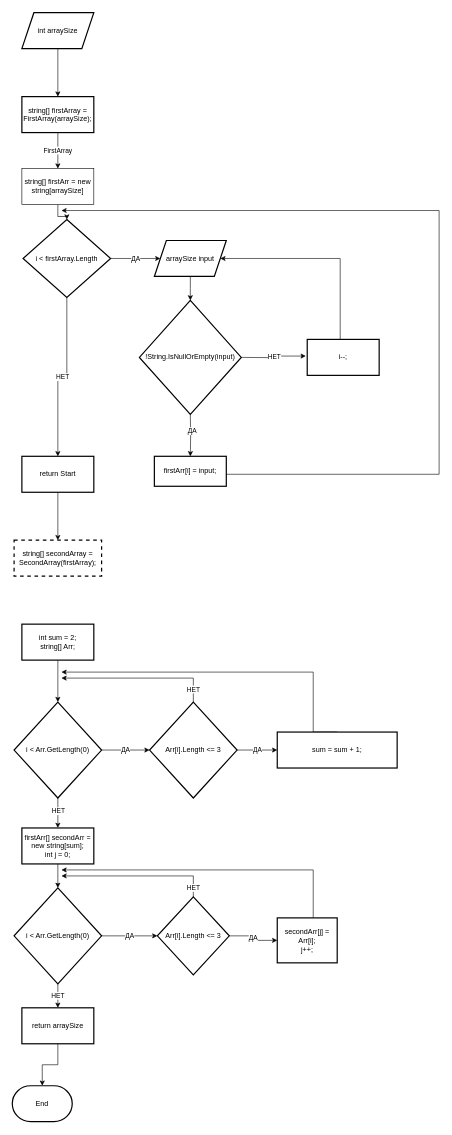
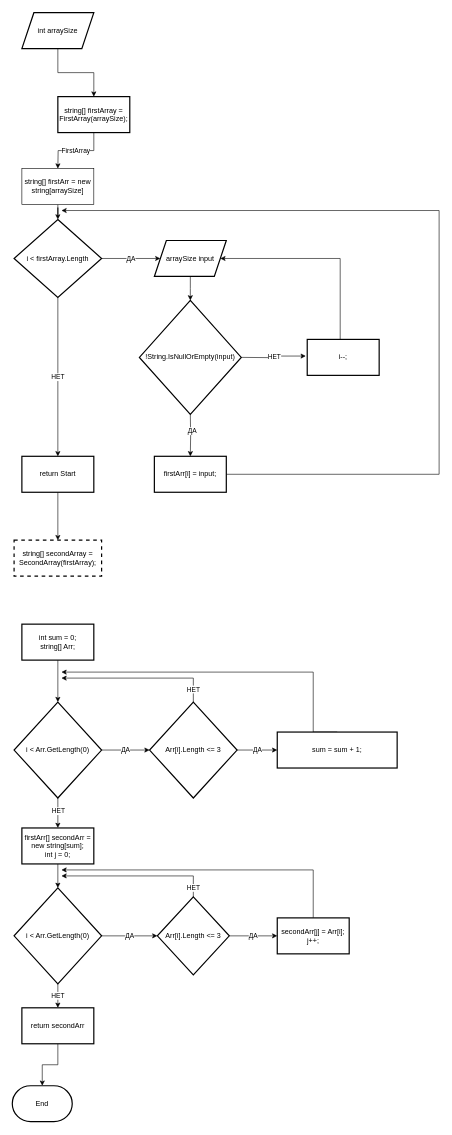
node "string[] firstArray = FirstArray(arraySize);": moved (58, 114) -> (94, 114)
node "i < firstArray.Length": moved (67, 258) -> (58, 258)
node "firstArr[i] = input;": size 72x30 -> 72x36
node "int sum = 2; string[] Arr;": label "int sum = 2; string[] Arr;" -> "int sum = 0; string[] Arr;"
node "secondArr[j] = Arr[i]; j++;": size 60x45 -> 72x36
node "return arraySize": label "return arraySize" -> "return secondArr"
